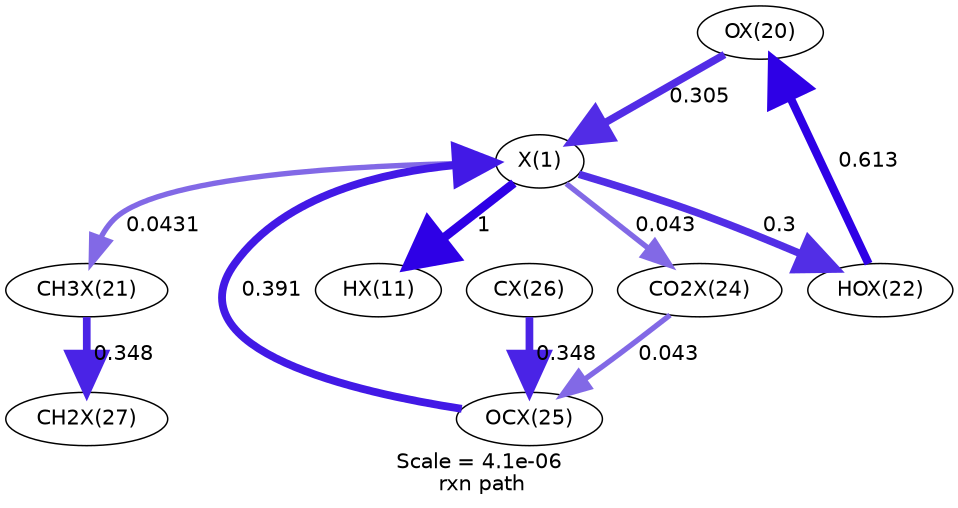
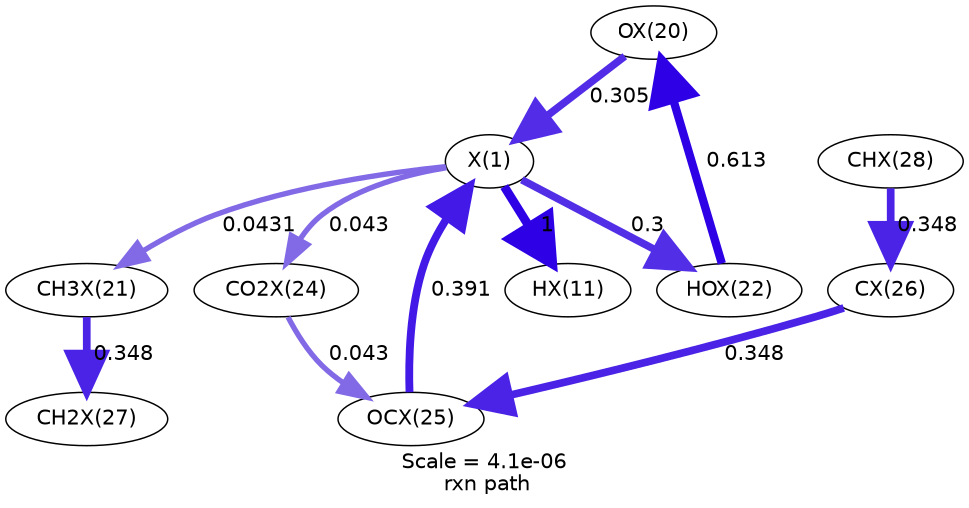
node "CHX(28)": added
